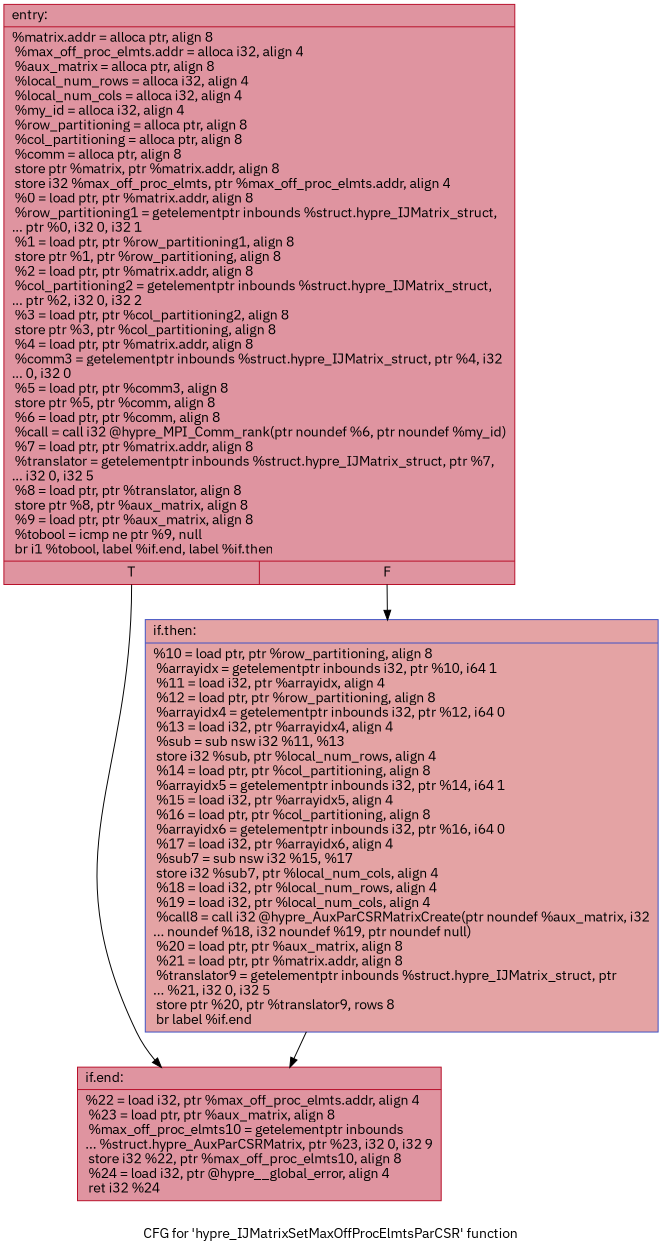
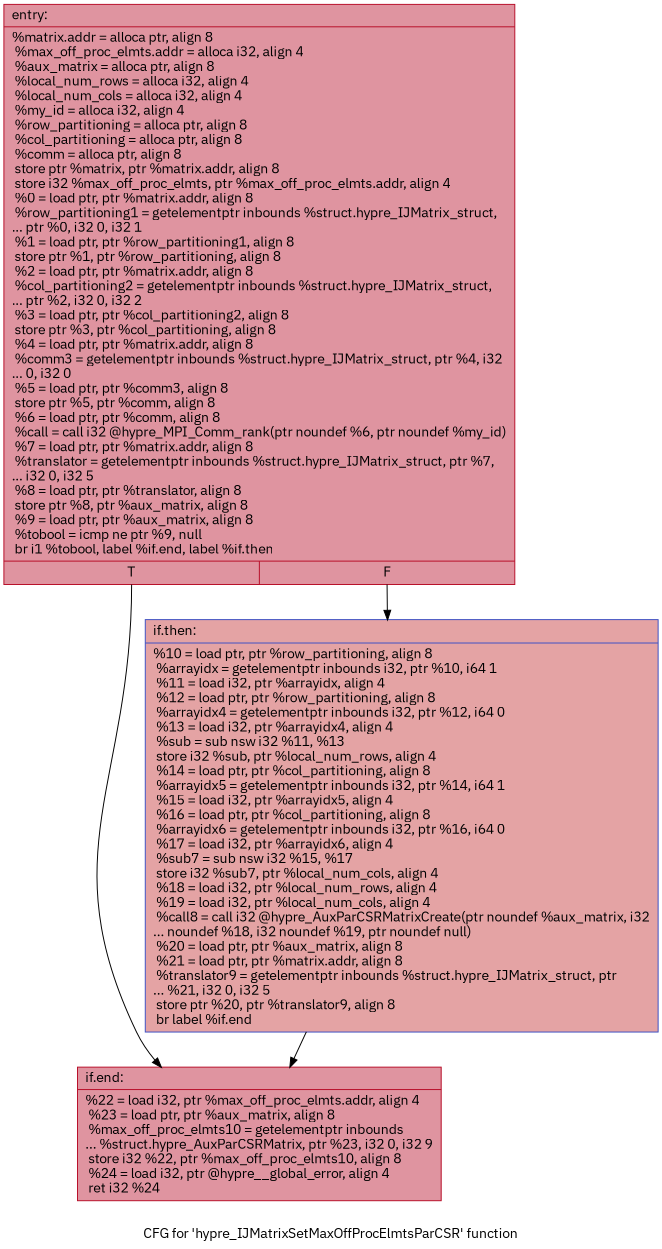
node "if.then:": text "store ptr %20, ptr %translator9, rows 8" -> "store ptr %20, ptr %translator9, align 8"
